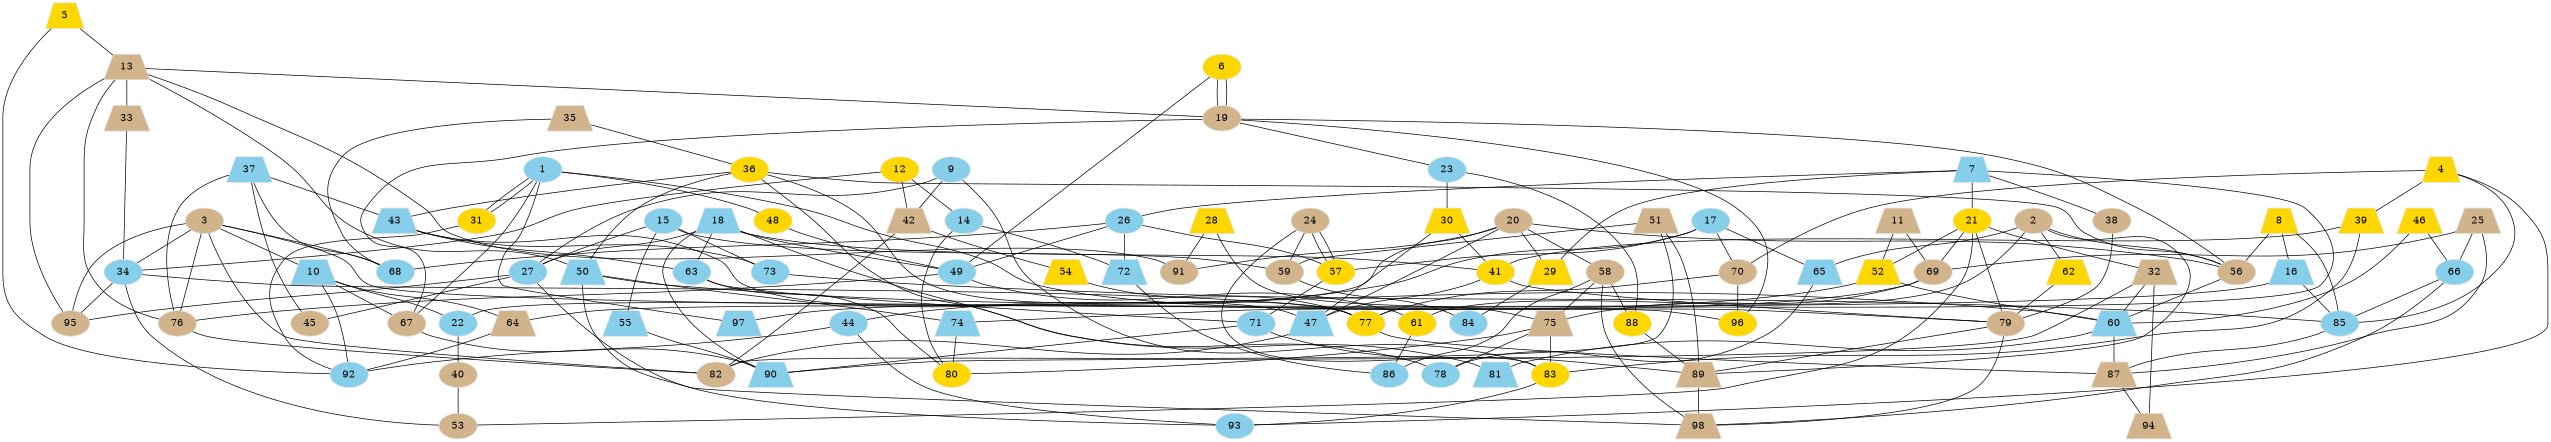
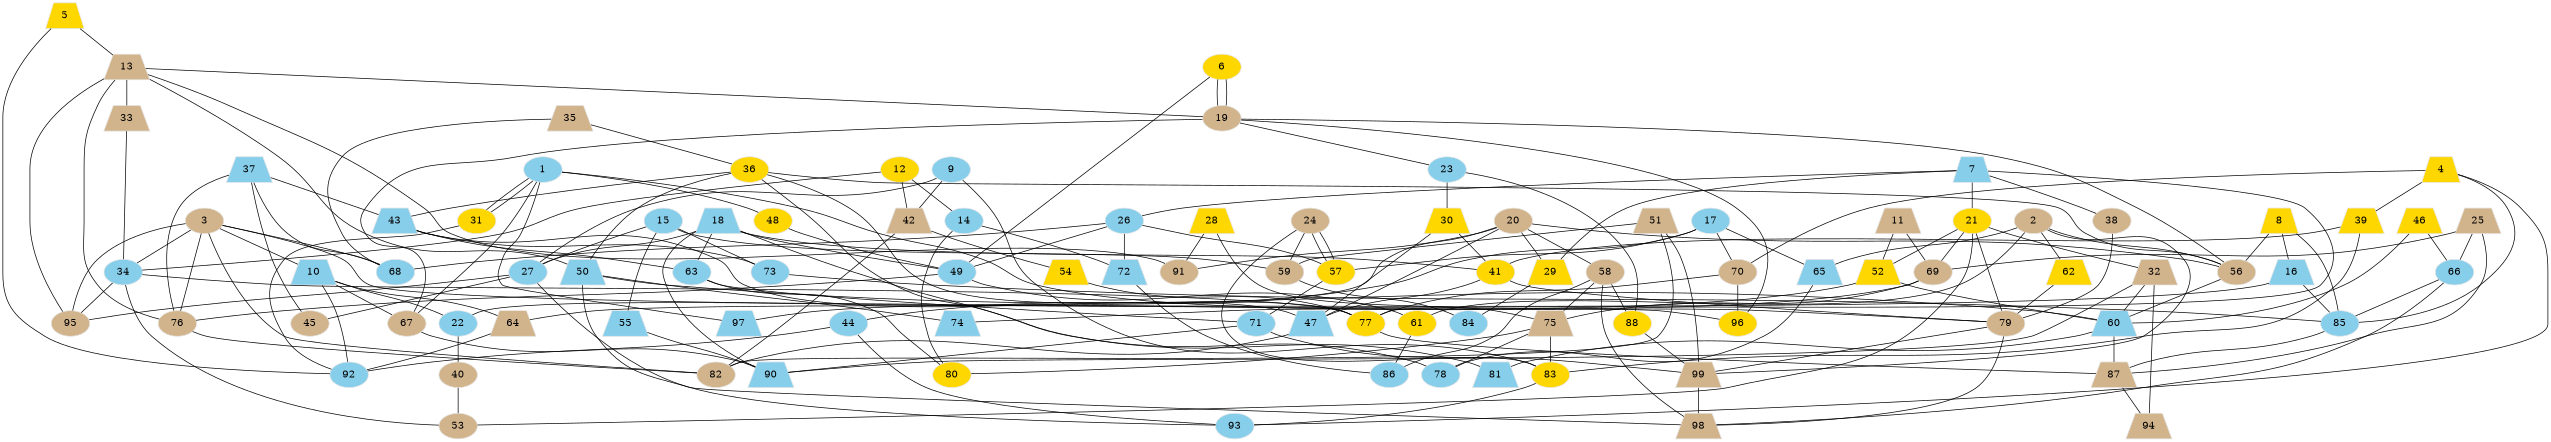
edge "74" -- "80": removed
node "89": label "89" -> "99"
